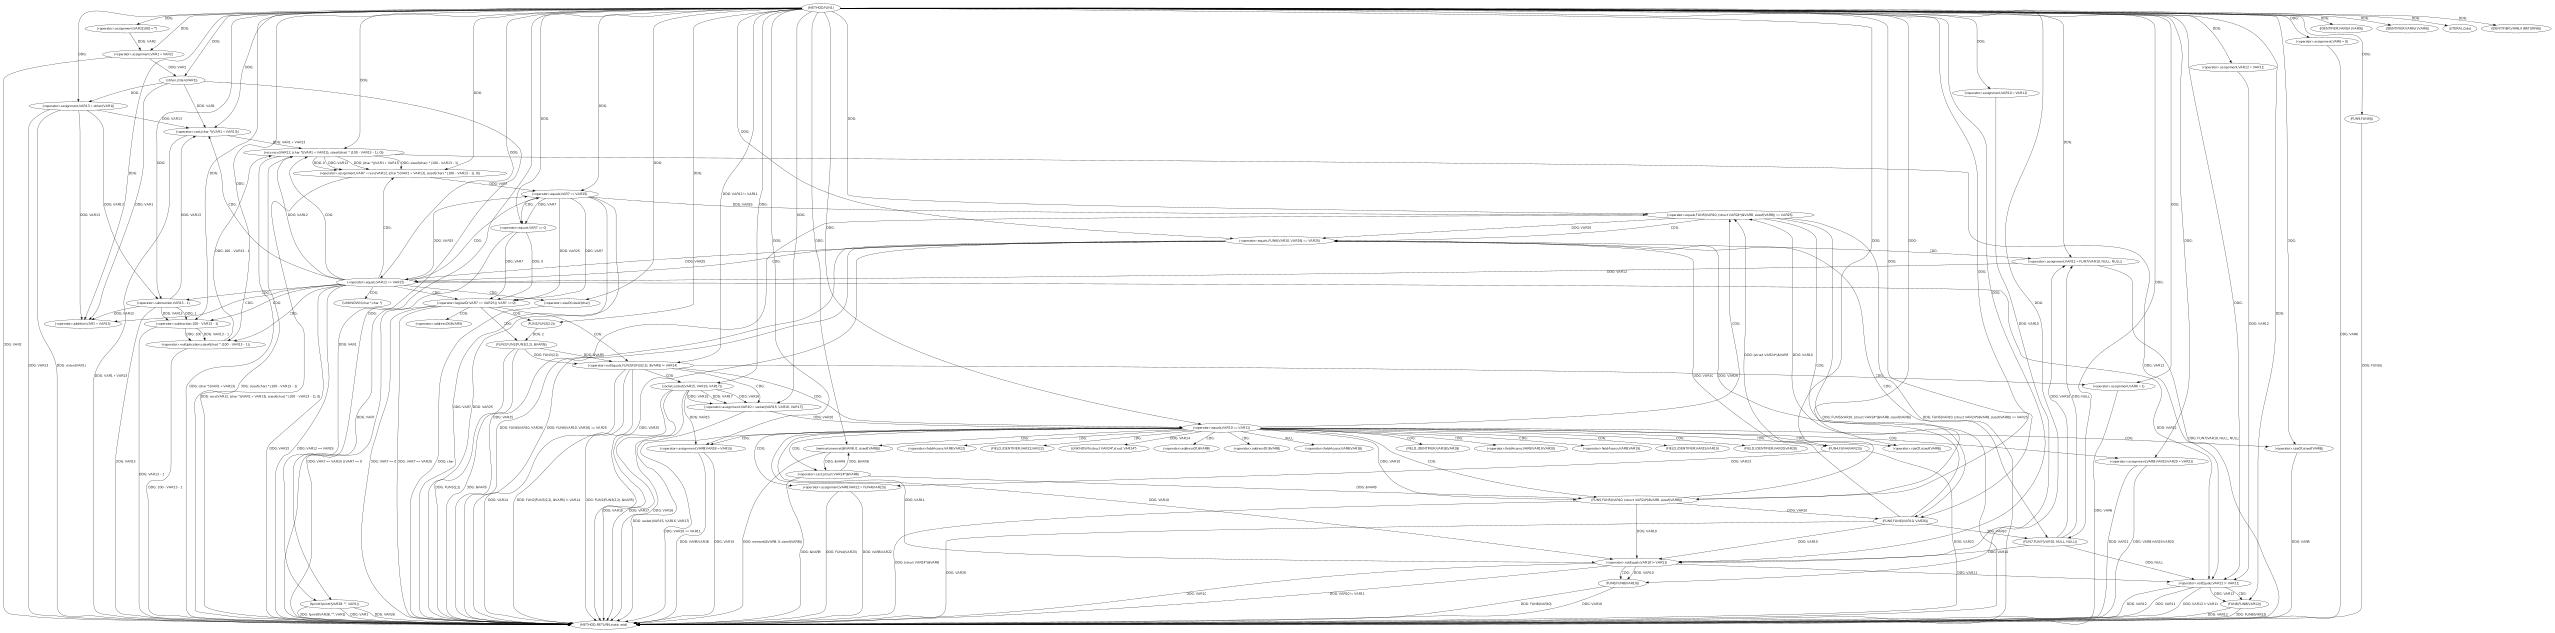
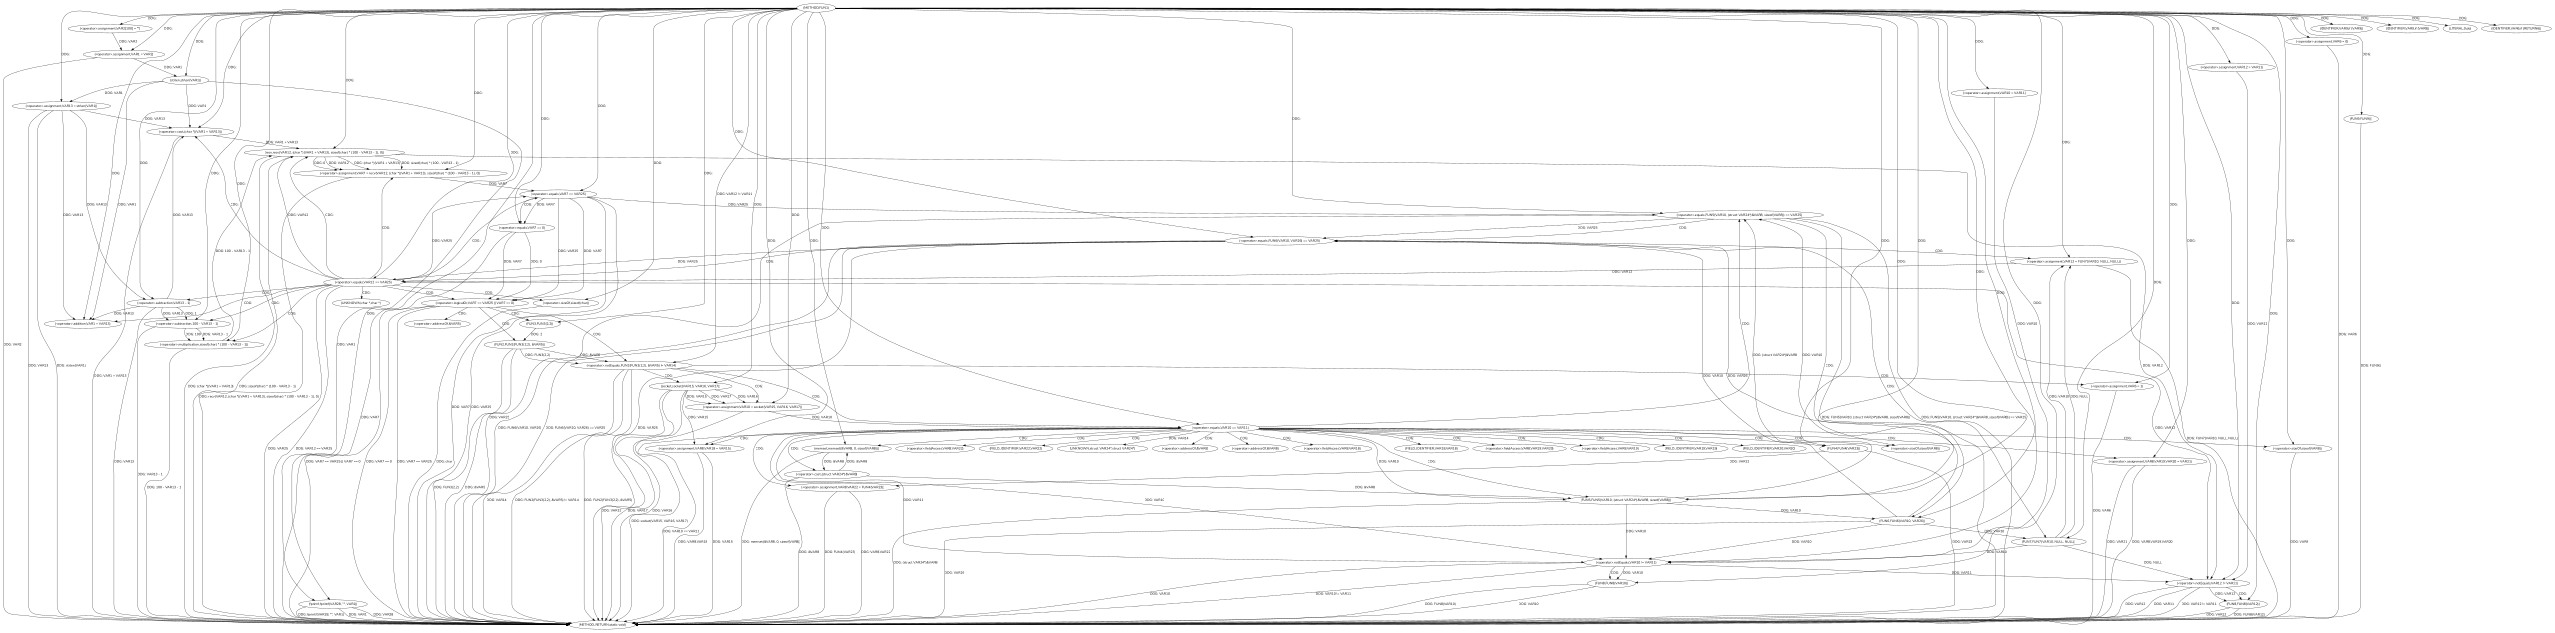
edge "(strlen,strlen(VAR1))" -> "(<operator>.assignment,VAR13 = strlen(VAR1))": label "DDG: " -> "DDG: VAR1"
edge "(<operator>.equals,VAR10 == VAR11)" -> "(<operator>.fieldAccess,VAR8.VAR18)": label "NULL: " -> "CDG: "
